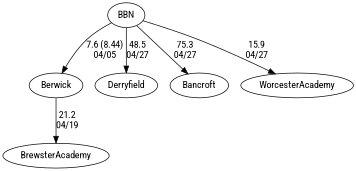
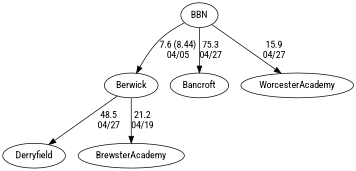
edge "BBN" -> "Derryfield": now "Berwick" -> "Derryfield"
